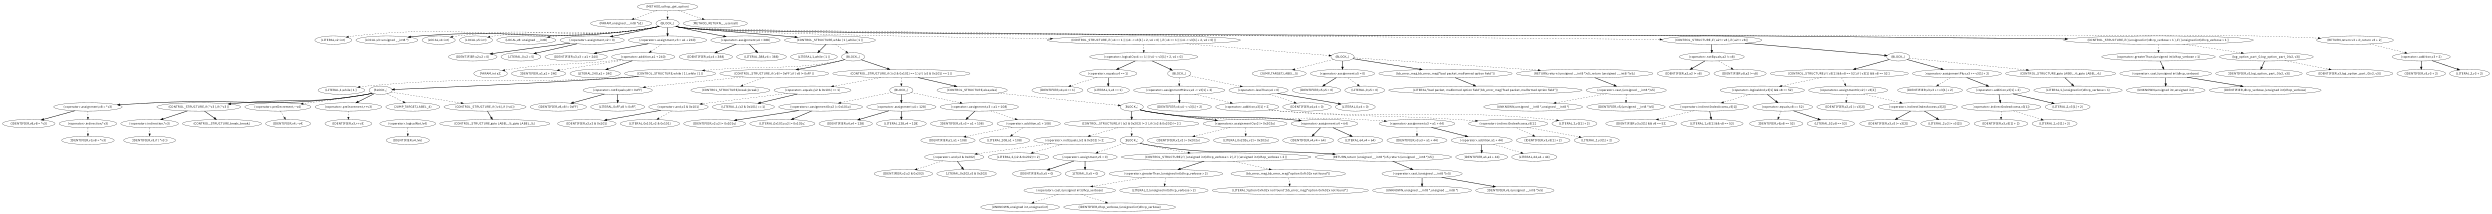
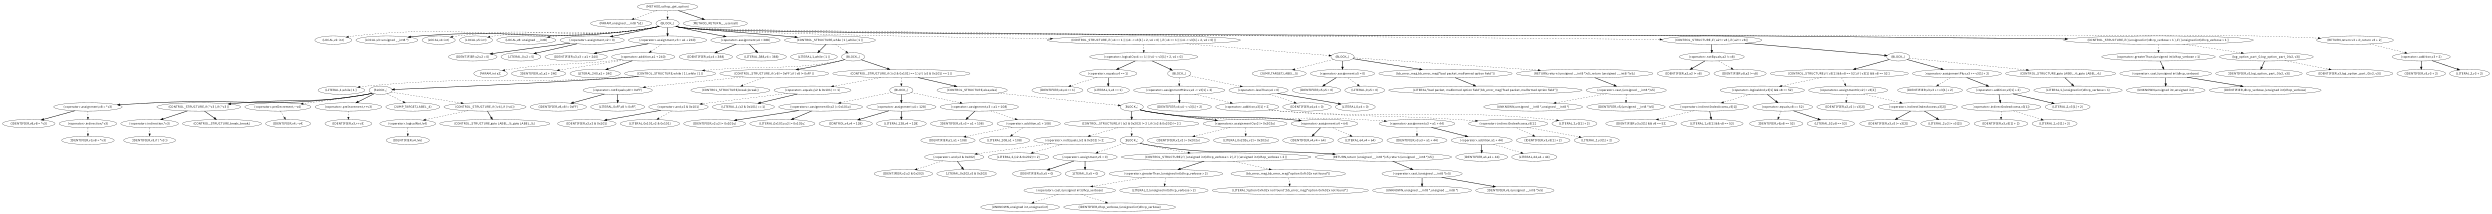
edge "(METHOD,udhcp_get_option)" -> "(METHOD_RETURN,__usercall)": style dashed -> bold
node "(LITERAL,v2: int)": label "(LITERAL,v2: int)" -> "(LOCAL,v2: int)"
edge "(CONTROL_STRUCTURE,if ( !v4 ),if ( !v4 ))" -> "(<operator>.logicalNot,!v4)": added
node "(IDENTIFIER,v4,v4 = 128)": label "(IDENTIFIER,v4,v4 = 128)" -> "(CONTROL,v4,v4 = 128)"
edge "(<operator>.assignment,v4 = 64)" -> "(LITERAL,64,v4 = 64)": style bold -> dashed
